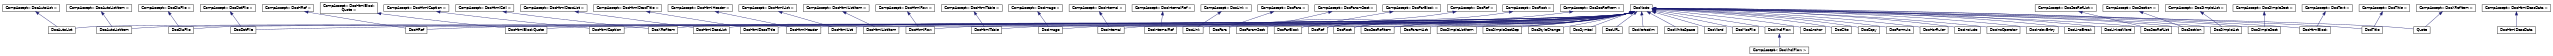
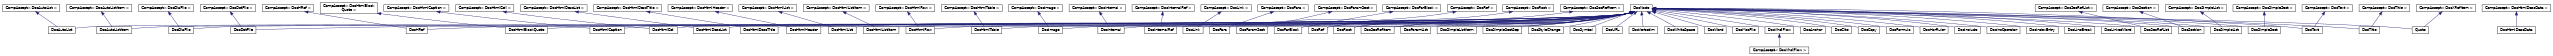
node "DocXRefItem": label "DocXRefItem" -> "DocHtmlCell"
node "DocHtmlBlock": label "DocHtmlBlock" -> "DocText"
